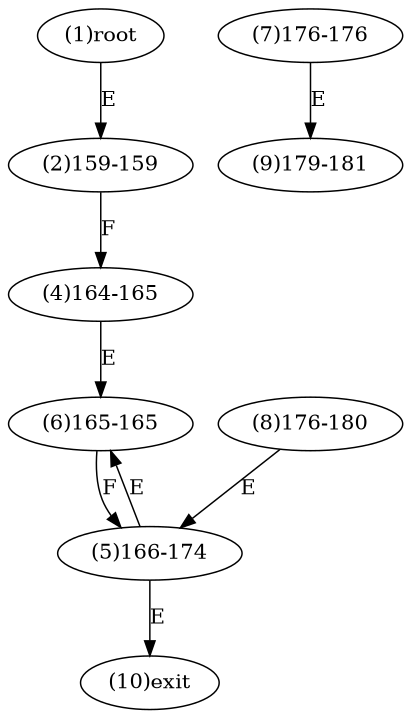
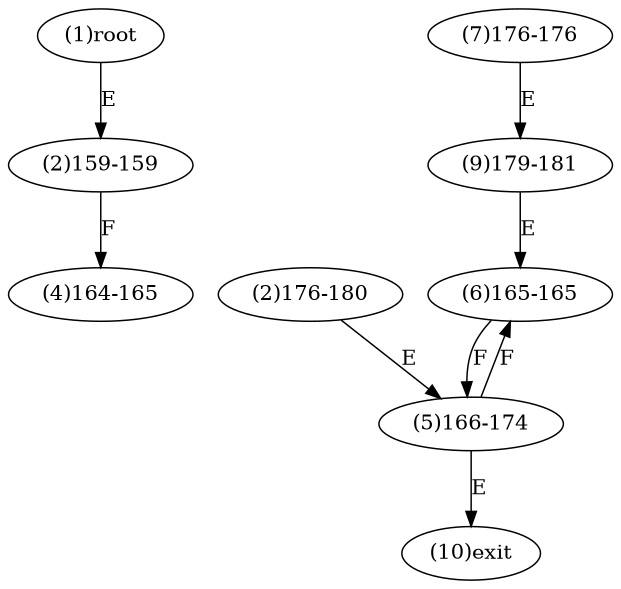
edge "(4)164-165" -> "(6)165-165": now "(9)179-181" -> "(6)165-165"
node "(8)176-180": label "(8)176-180" -> "(2)176-180"
edge "(5)166-174" -> "(6)165-165": label "E" -> "F"
